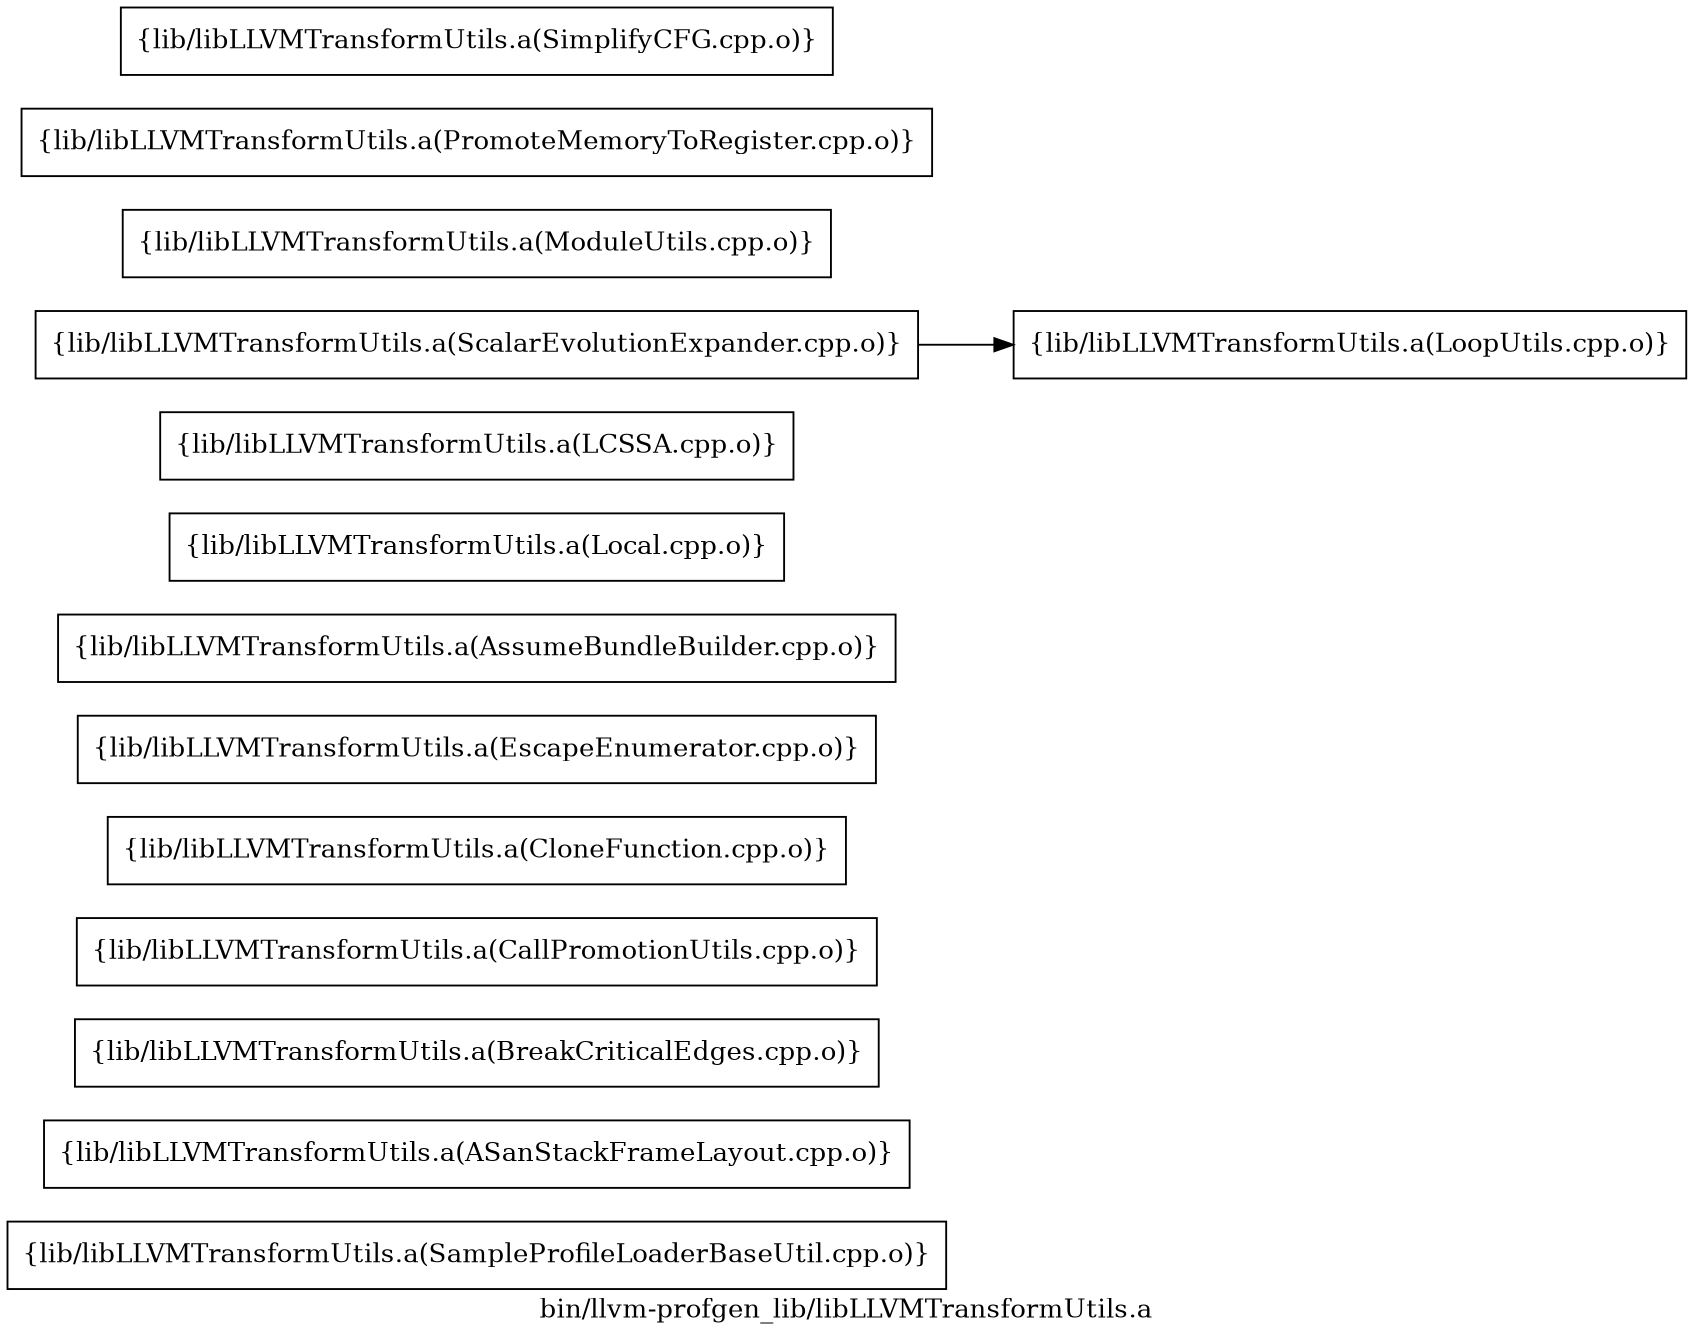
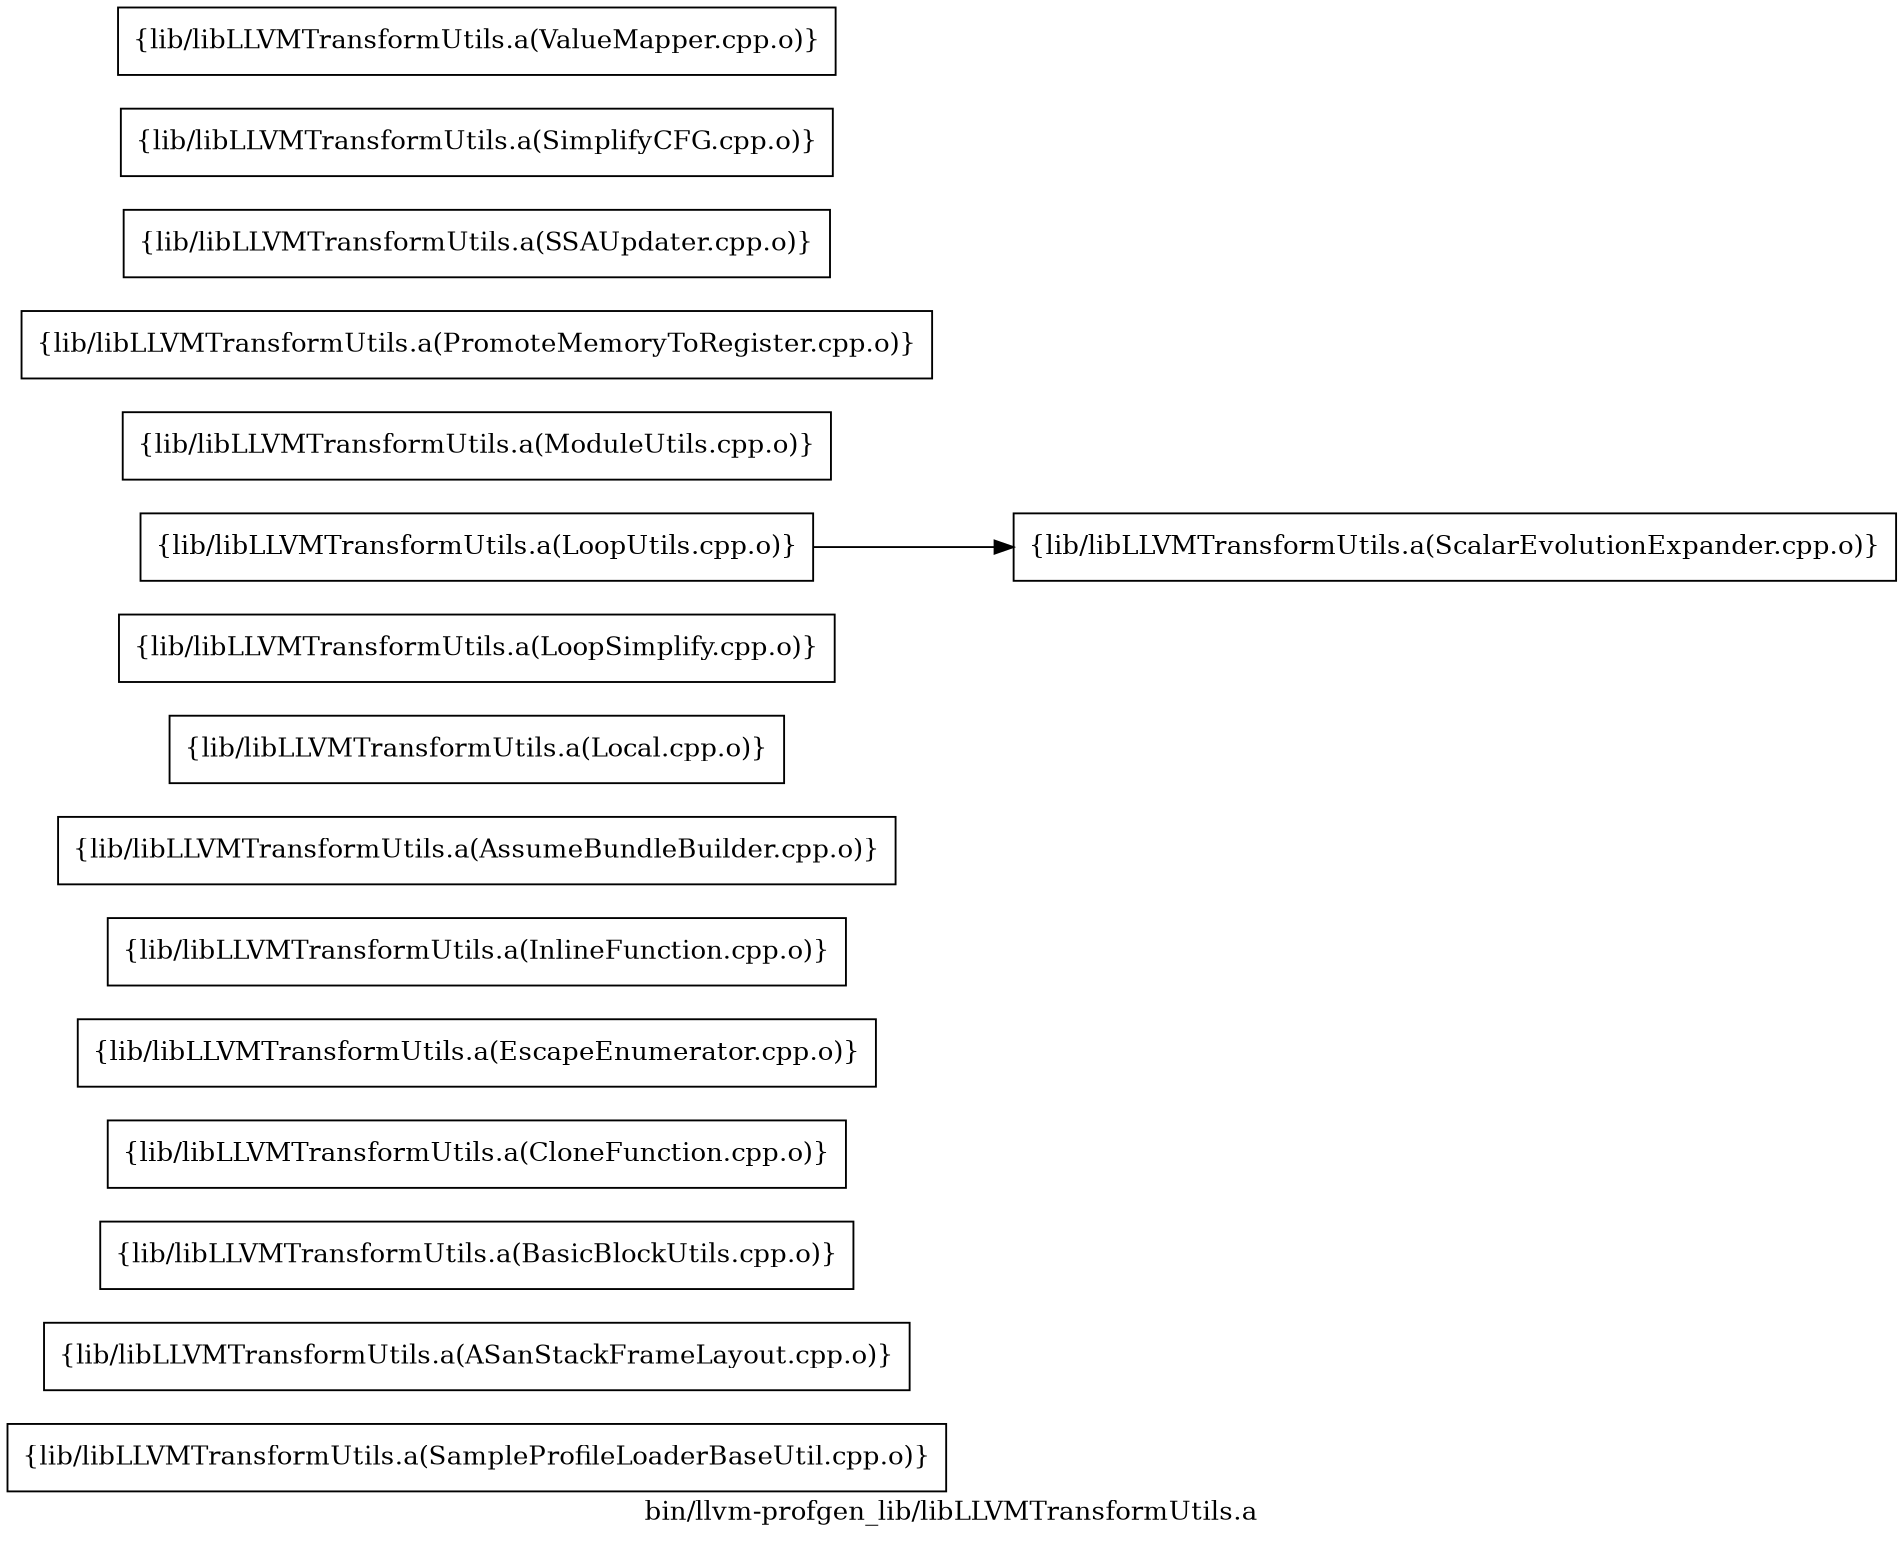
node "{lib/libLLVMTransformUtils.a(ValueMapper.cpp.o)}": added
node "{lib/libLLVMTransformUtils.a(SSAUpdater.cpp.o)}": added
edge "{lib/libLLVMTransformUtils.a(ScalarEvolutionExpander.cpp.o)}" -> "{lib/libLLVMTransformUtils.a(LoopUtils.cpp.o)}": reversed
node "{lib/libLLVMTransformUtils.a(LCSSA.cpp.o)}": removed
node "{lib/libLLVMTransformUtils.a(LoopSimplify.cpp.o)}": added
node "{lib/libLLVMTransformUtils.a(InlineFunction.cpp.o)}": added
node "{lib/libLLVMTransformUtils.a(CallPromotionUtils.cpp.o)}": removed
node "{lib/libLLVMTransformUtils.a(BreakCriticalEdges.cpp.o)}": removed
node "{lib/libLLVMTransformUtils.a(BasicBlockUtils.cpp.o)}": added
